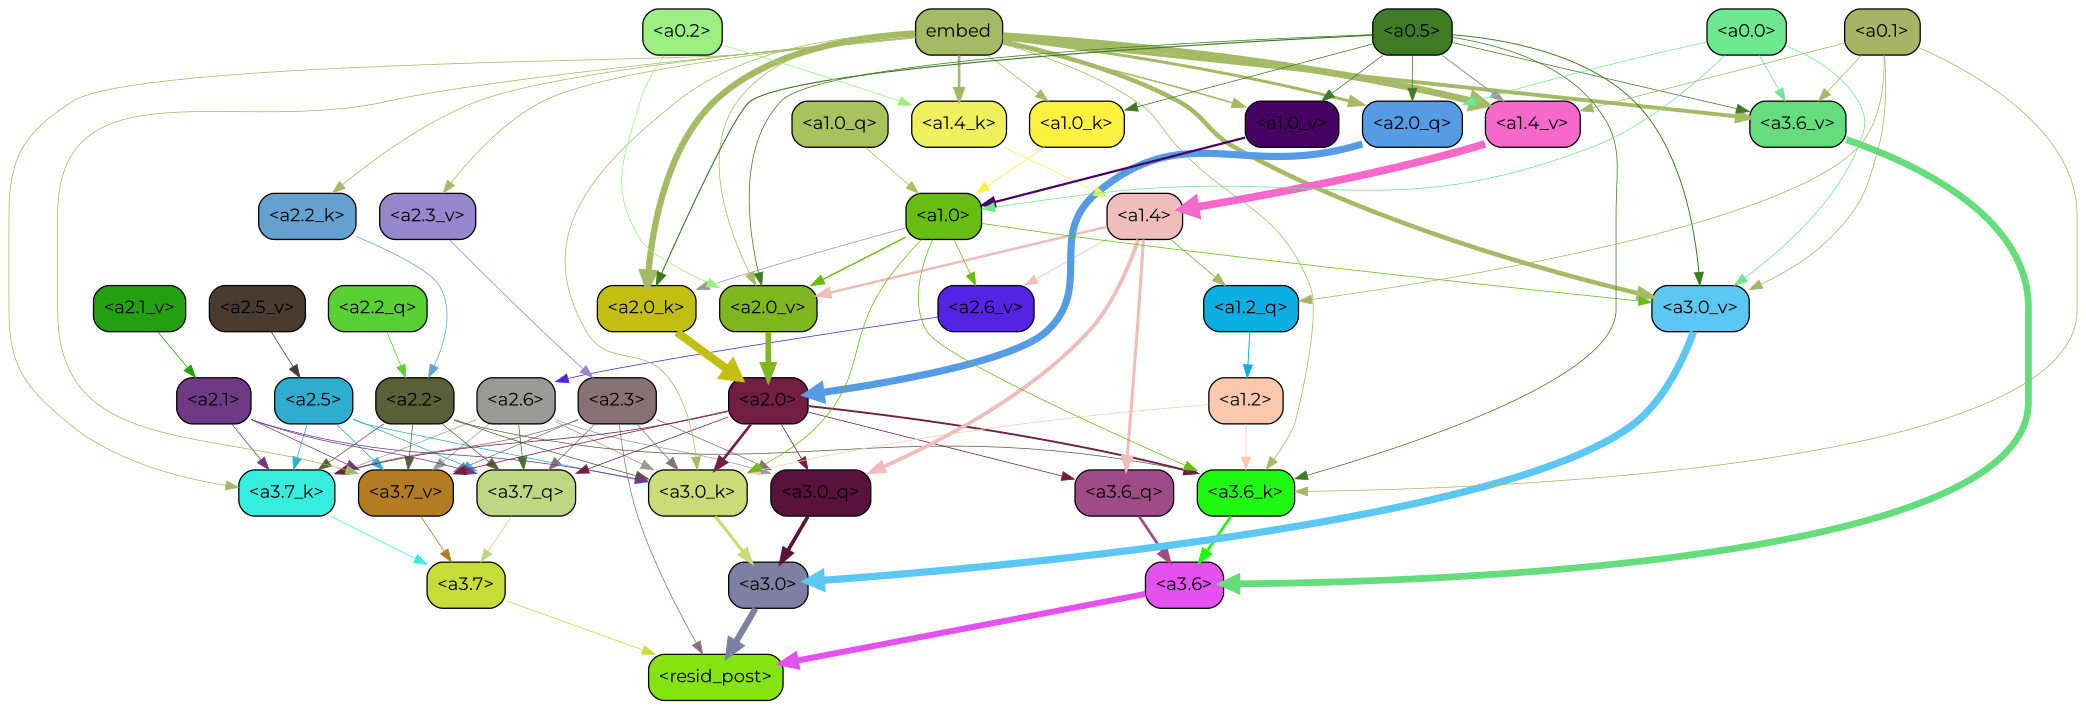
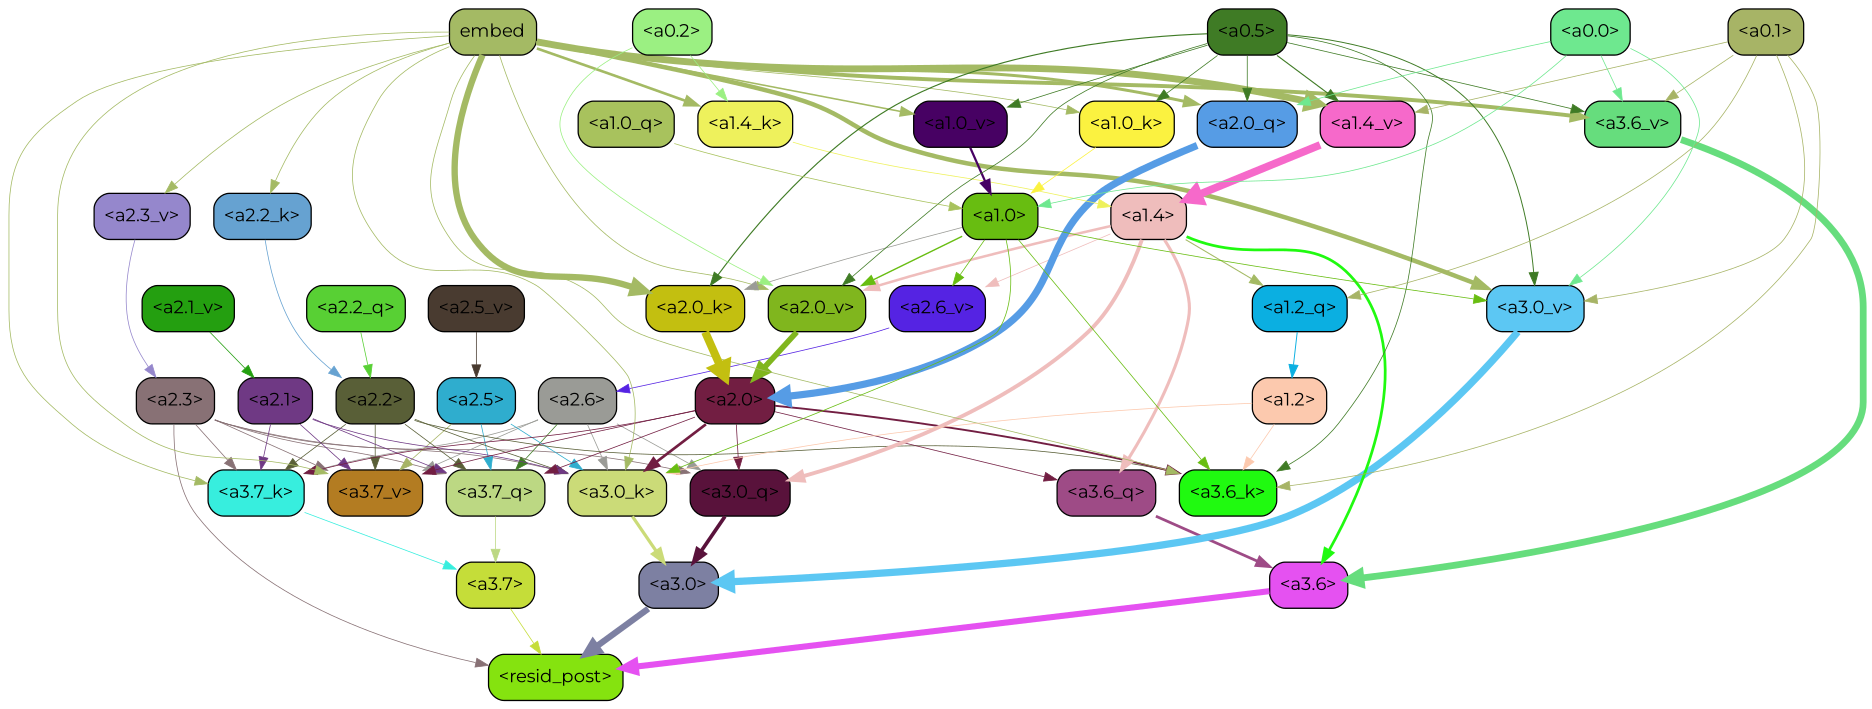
edge "<a0.5>" -> "<a1.4_v>": color #9a9b96 -> #3f7b25
edge "<a2.5>" -> "<a3.7_v>": color #2fadce -> #a7b466
edge "<a2.5>" -> "<a3.7_k>": removed
edge "<a3.6_k>" -> "<a3.6>": now "<a1.4>" -> "<a3.6>"
edge "<a3.7_v>" -> "<a3.7>": removed
